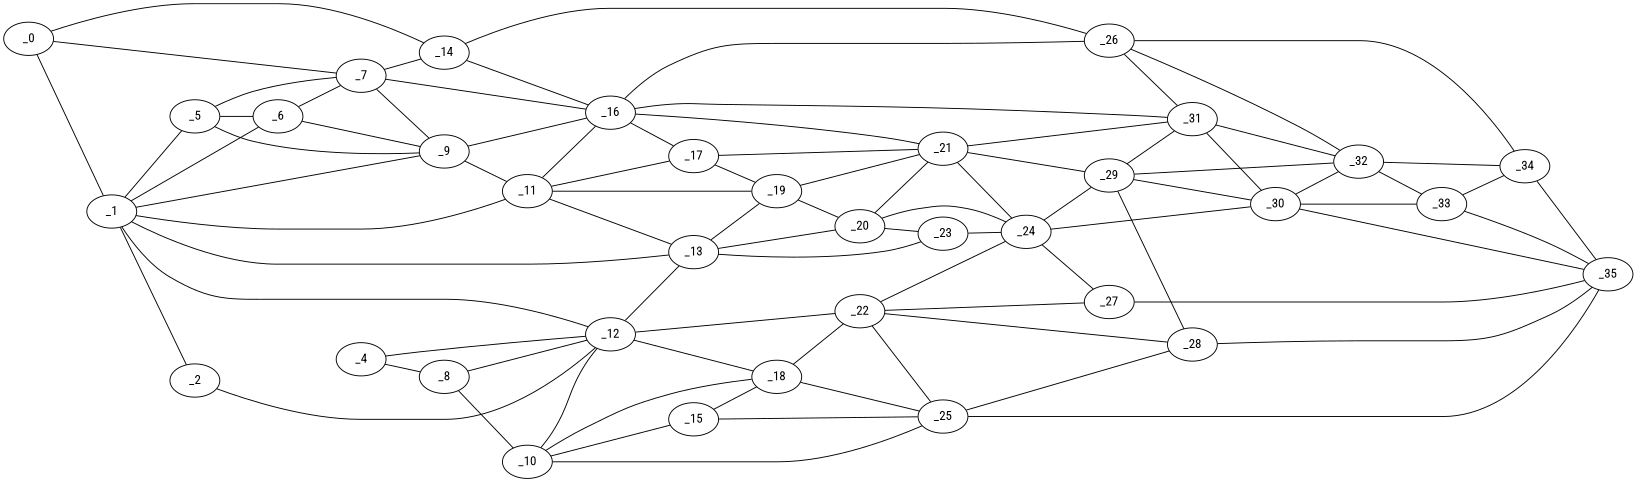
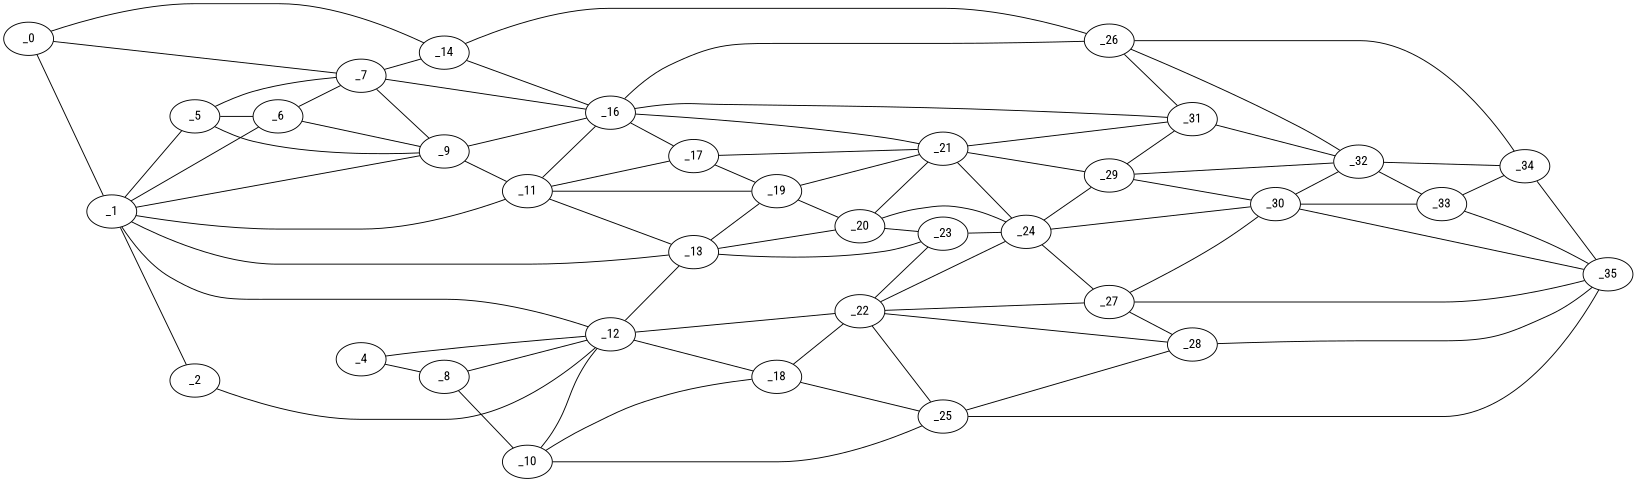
edge "_31" -- "_30": now "_27" -- "_30"
edge "_29" -- "_28": now "_27" -- "_28"
edge "_23" -- "_22": added
node "_15": removed
